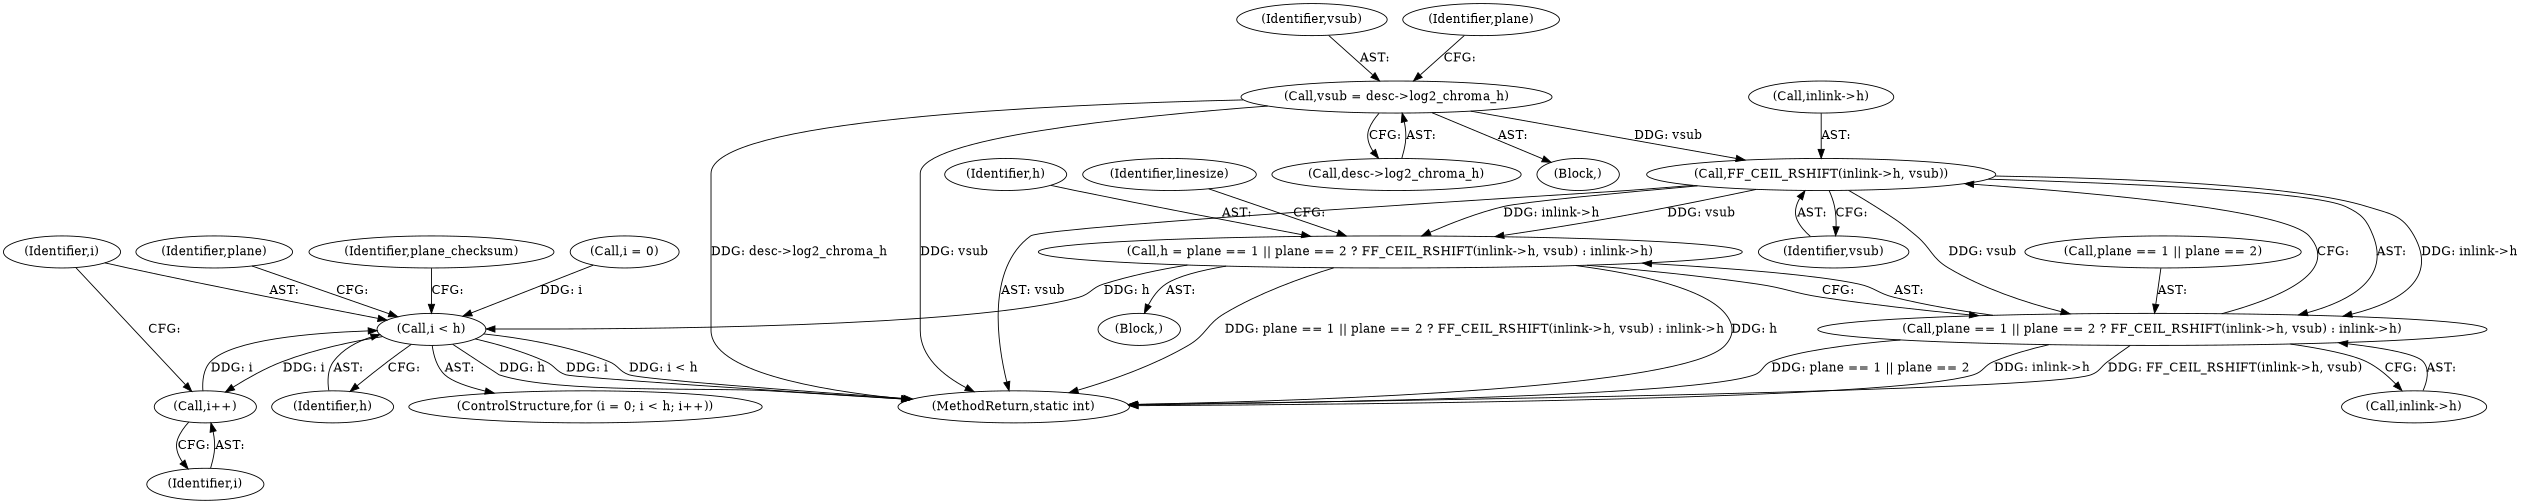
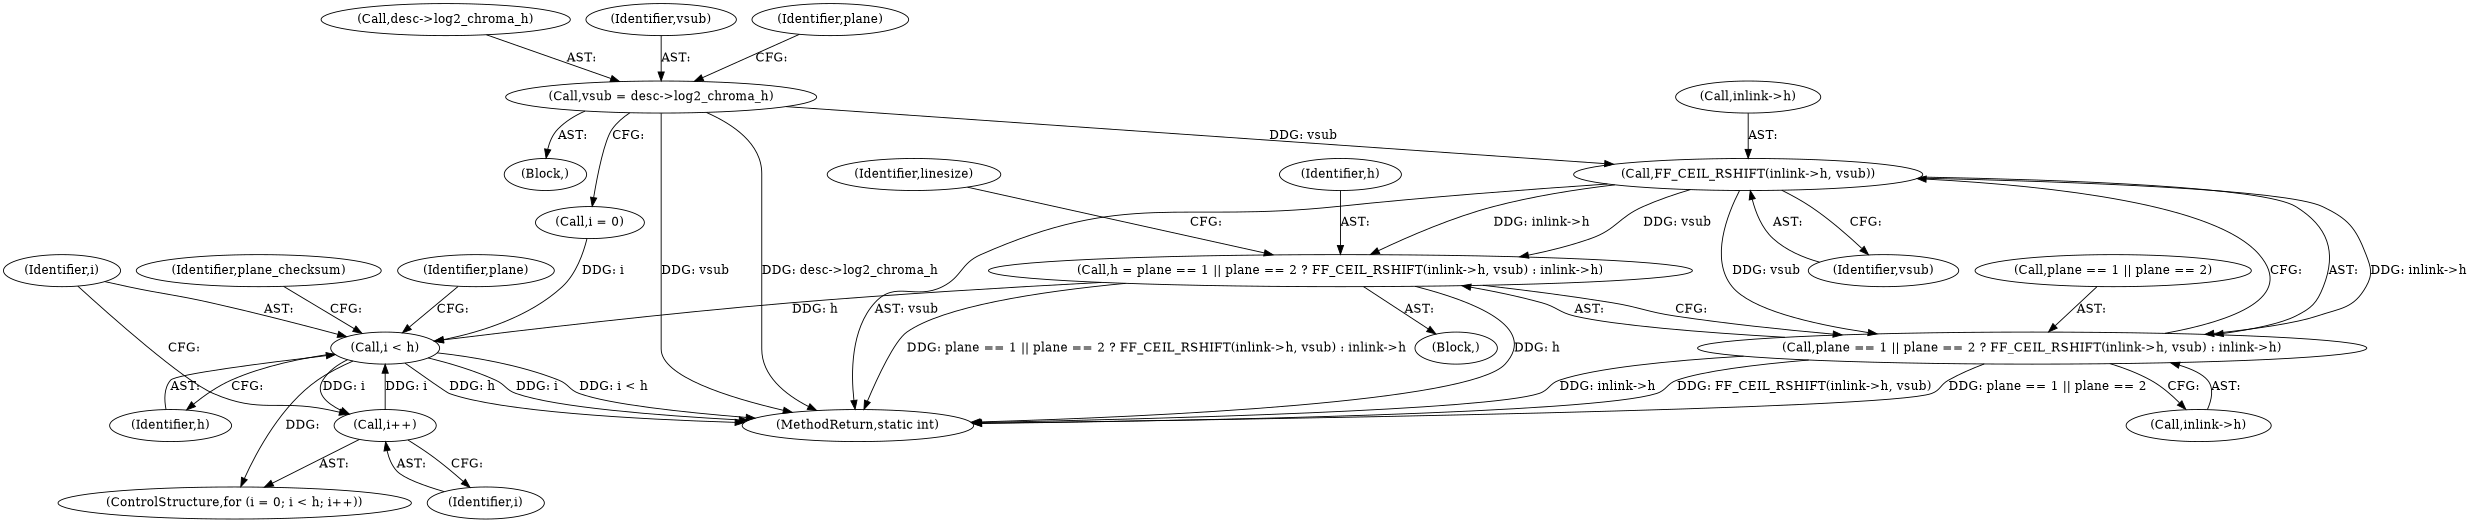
edge "(Call,vsub = desc->log2_chroma_h)" -> "(Call,desc->log2_chroma_h)": now "(Call,vsub = desc->log2_chroma_h)" -> "(Call,i = 0)"
edge "(Call,i < h)" -> "(ControlStructure,for (i = 0; i < h; i++))": label "AST: " -> "DDG: "
edge "(Call,i++)" -> "(ControlStructure,for (i = 0; i < h; i++))": added, label "AST:"
